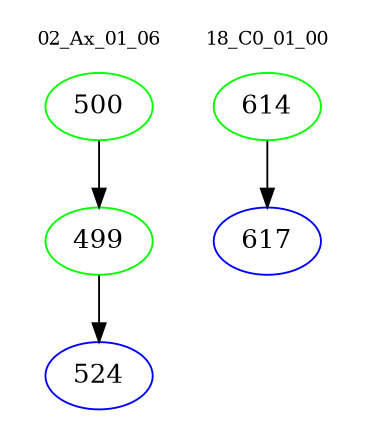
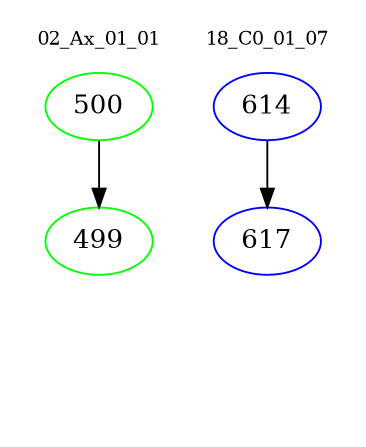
cluster "02_Ax_01_06": label "02_Ax_01_06" -> "02_Ax_01_01"
cluster "18_C0_01_00": label "18_C0_01_00" -> "18_C0_01_07"
node "614": color green -> blue
node "524": removed
